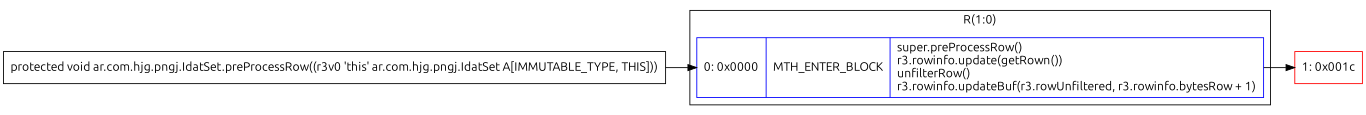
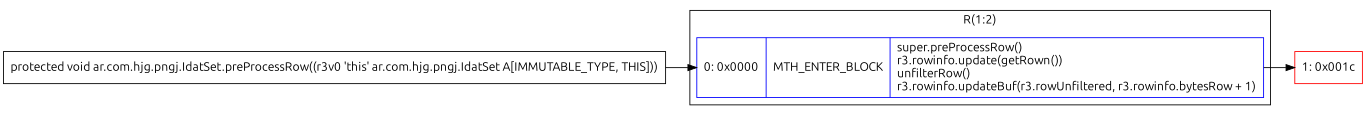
cluster "R(1:0)": label "R(1:0)" -> "R(1:2)"
